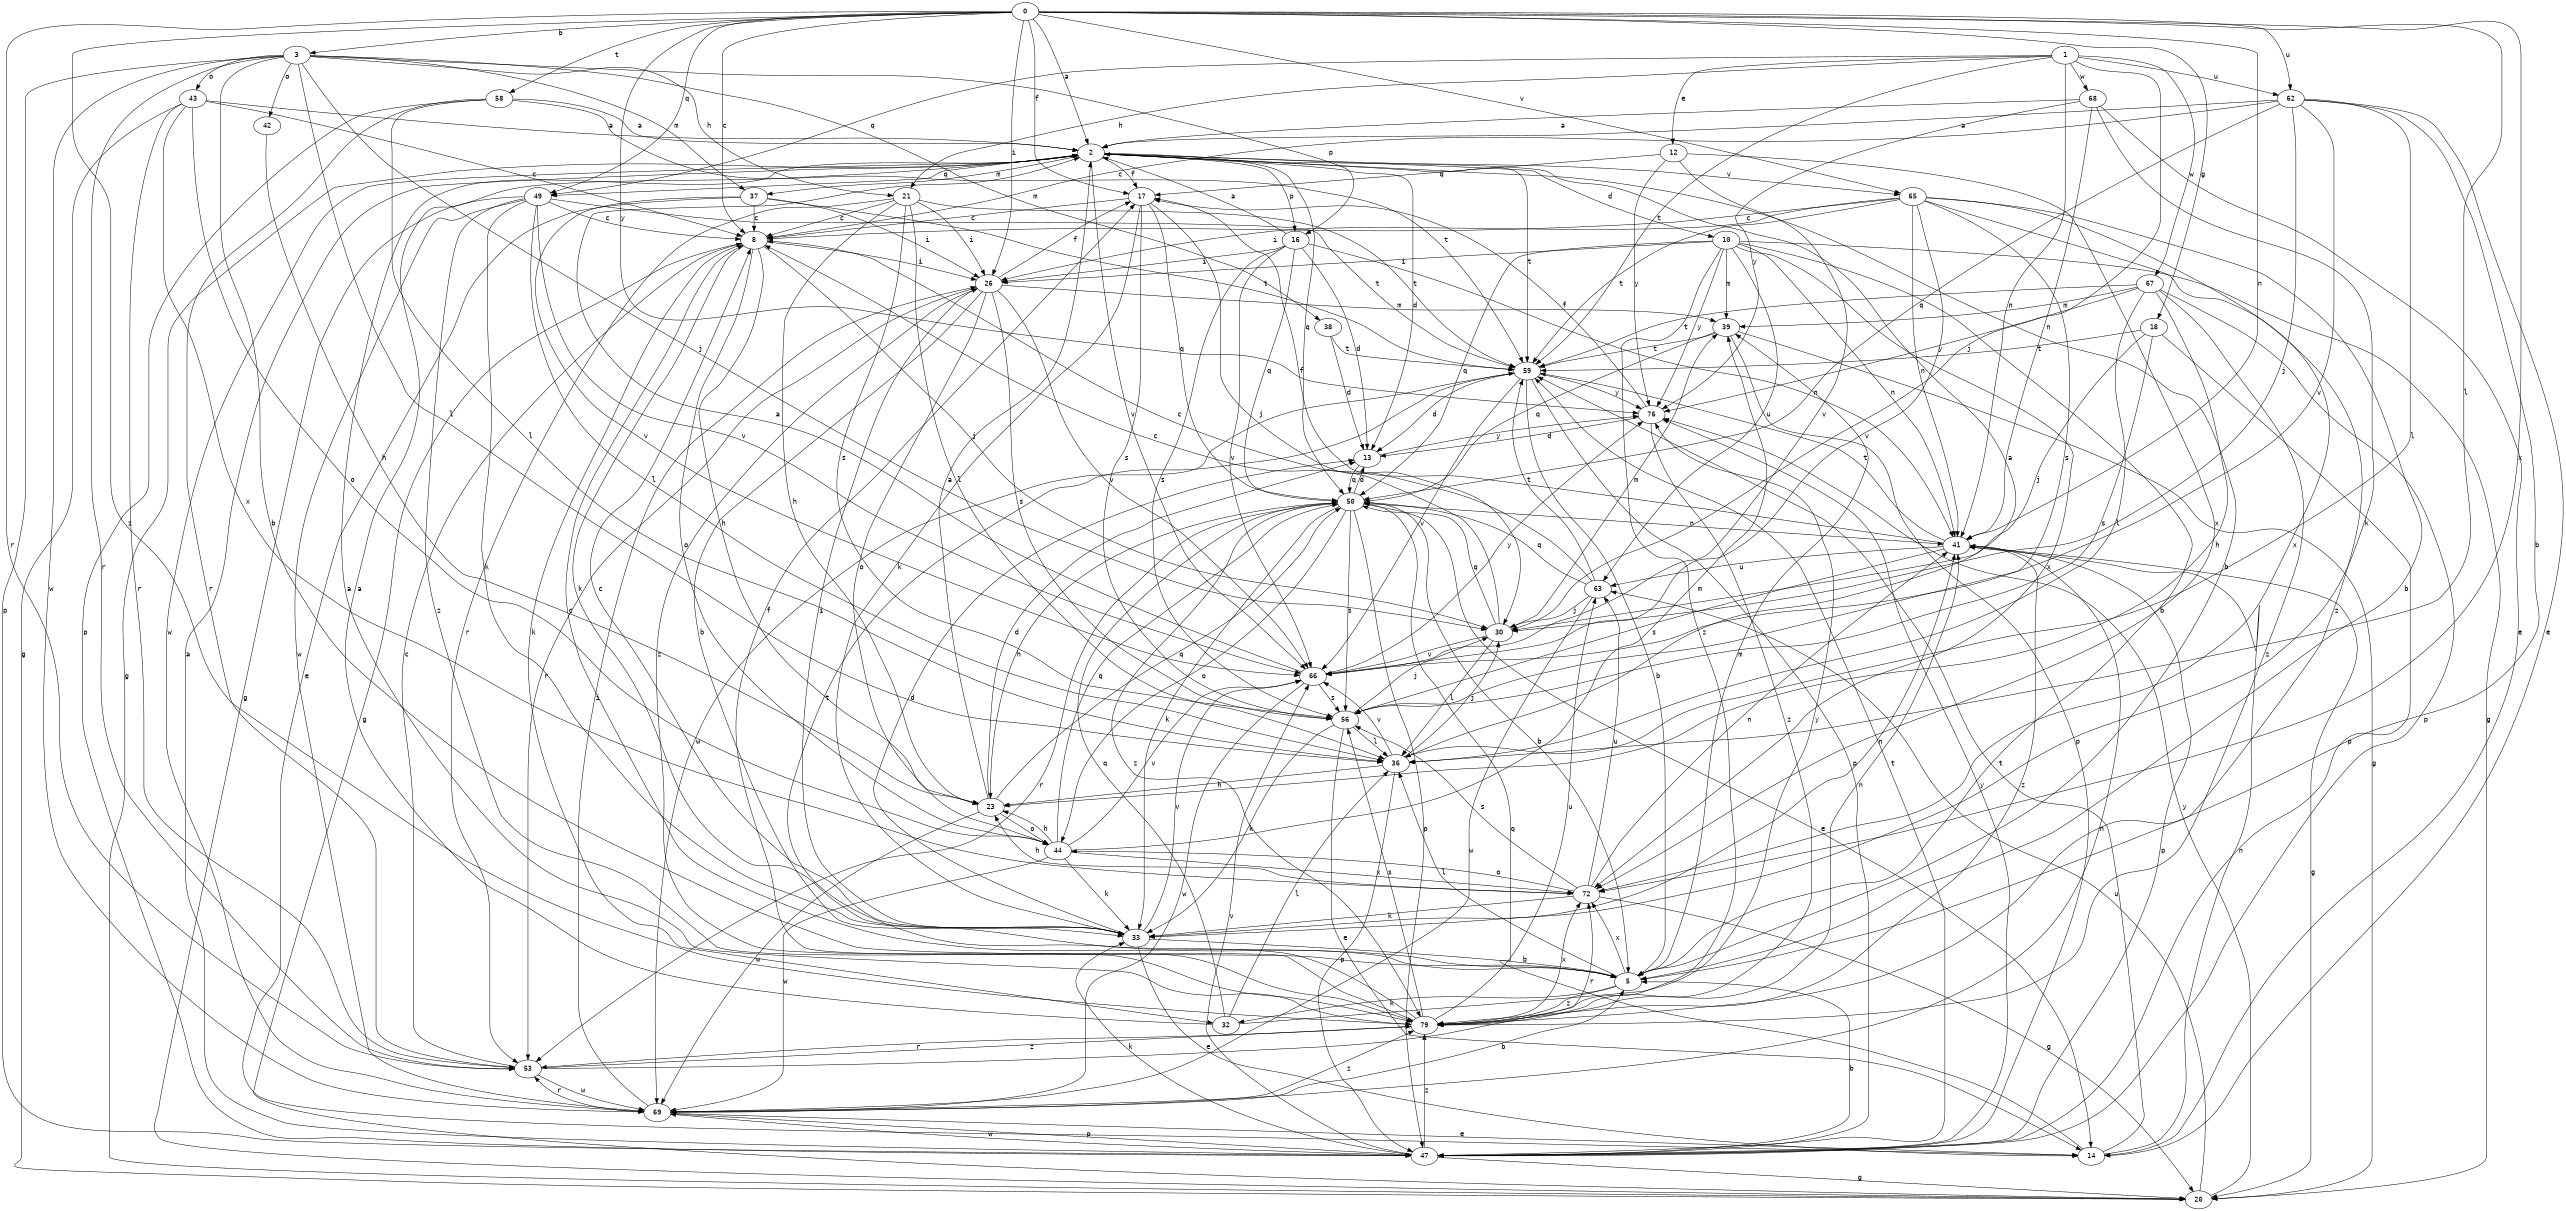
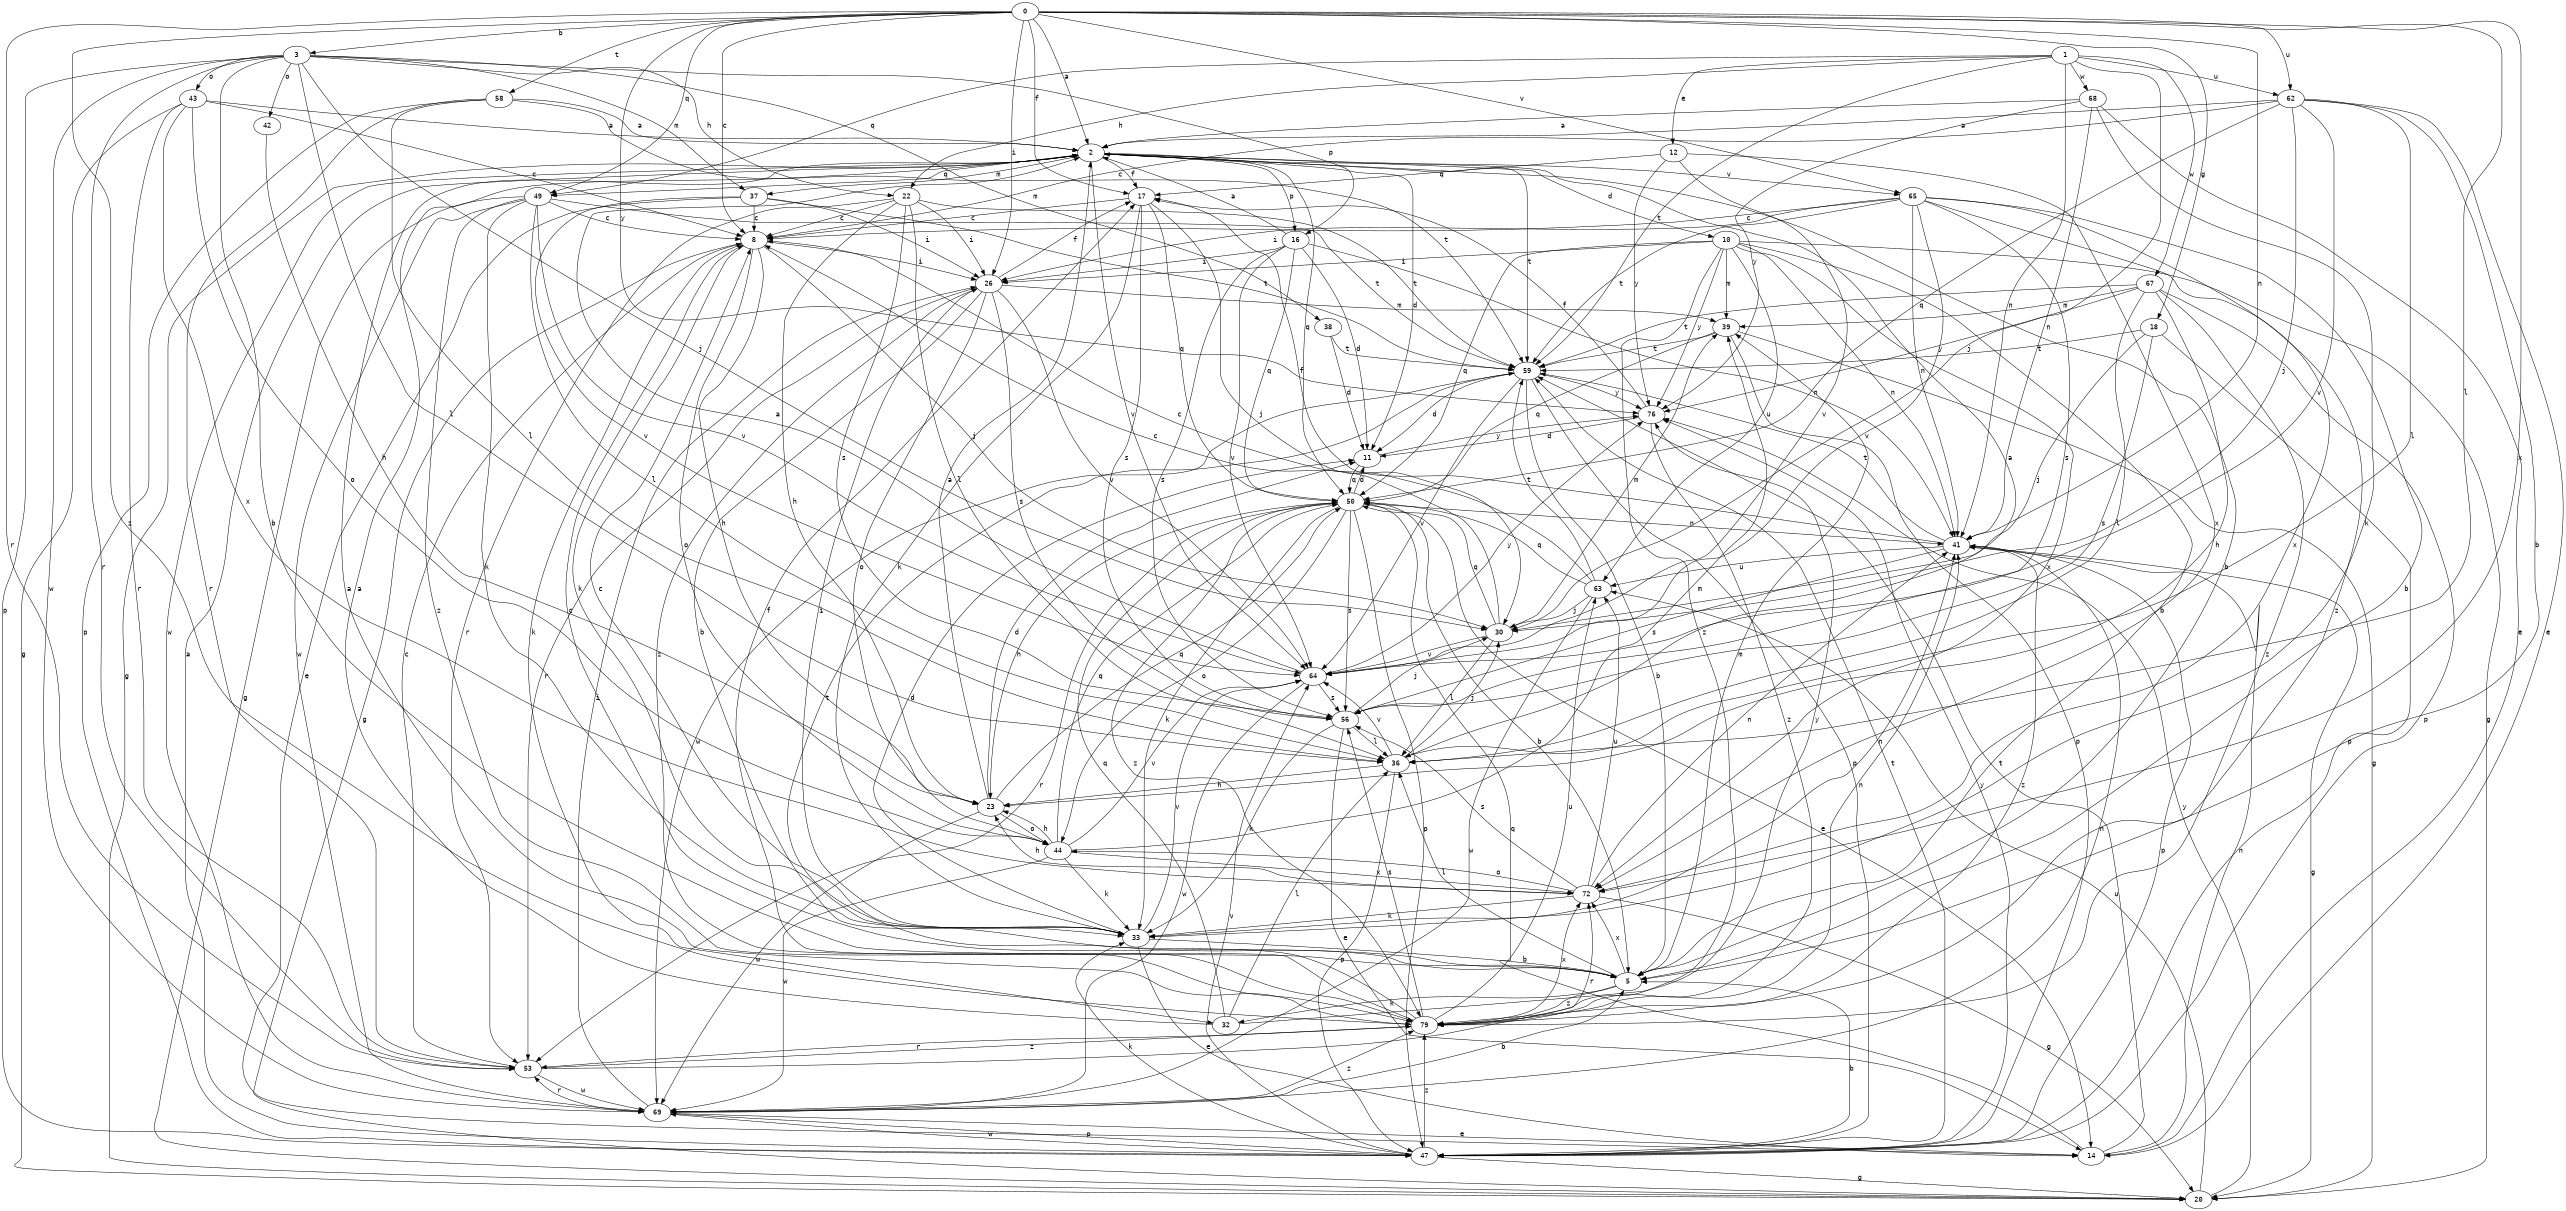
node "21": label "21" -> "22"
node "13": label "13" -> "11"
node "66": label "66" -> "64"
